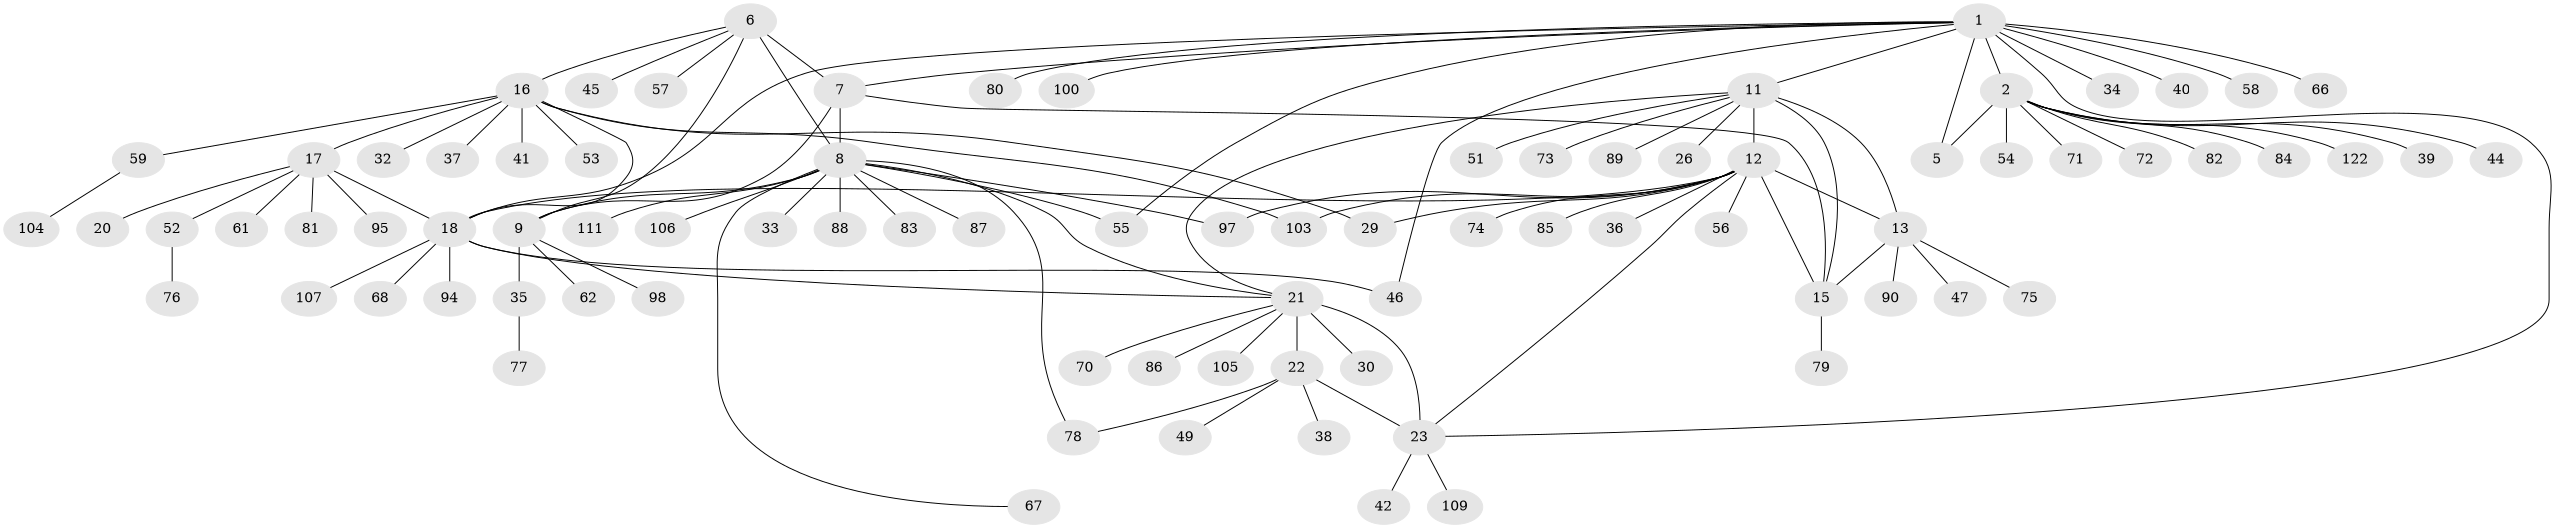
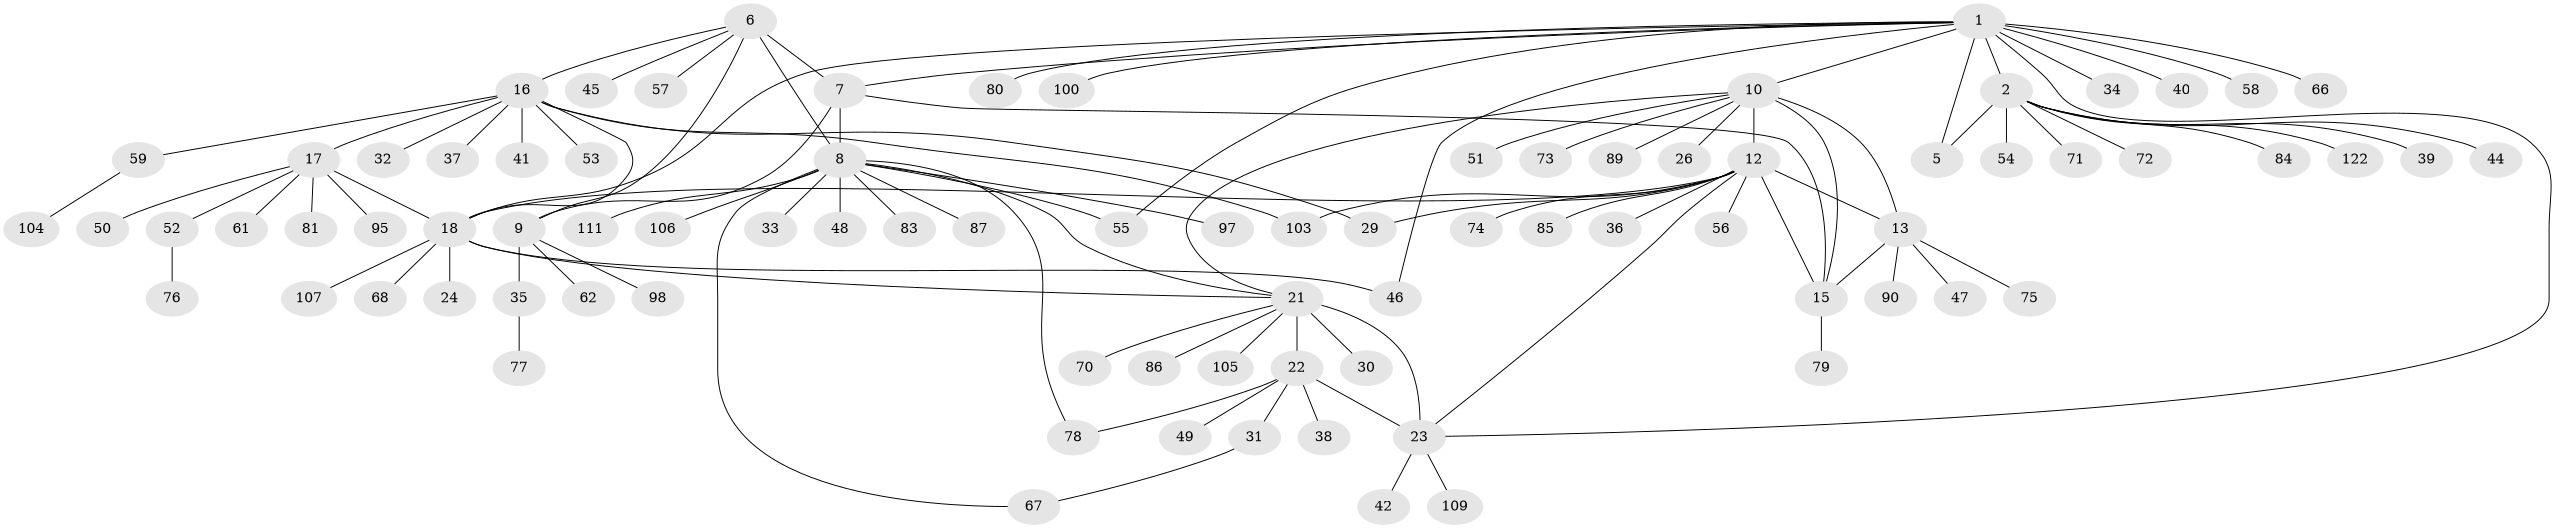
node "11": label "11" -> "10"
node "82": removed
edge "12" -- "97": removed
edge "8" -- "9": removed
node "20": label "20" -> "50"
node "88": label "88" -> "48"
node "94": label "94" -> "24"
node "31": added
